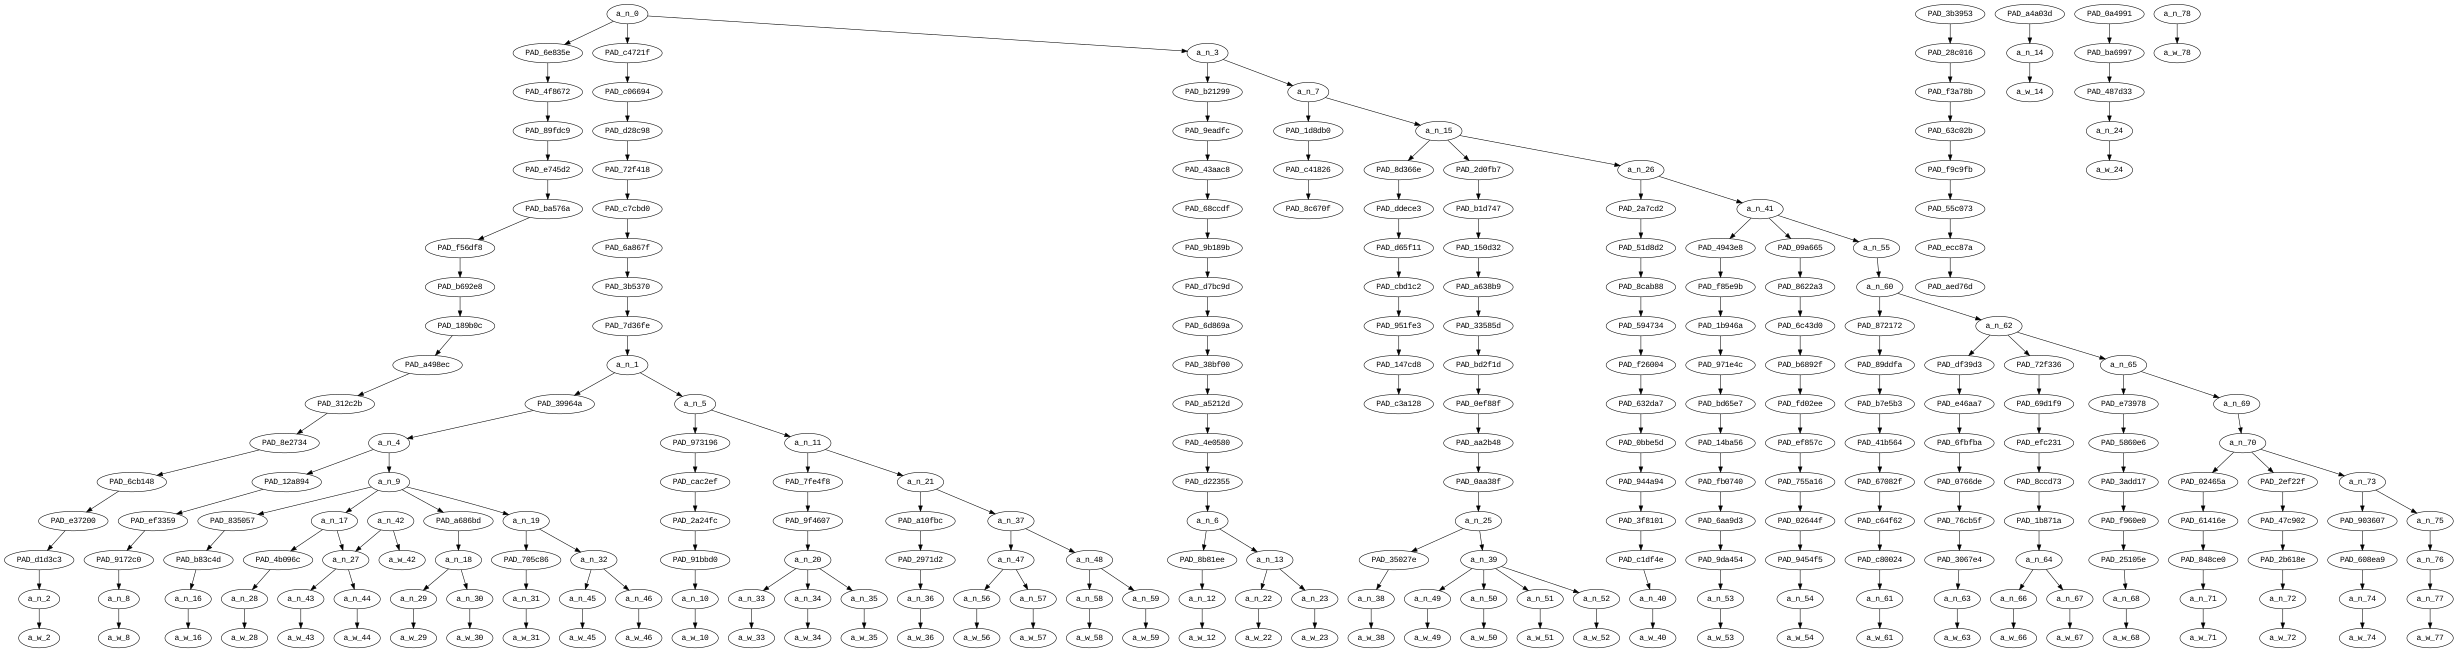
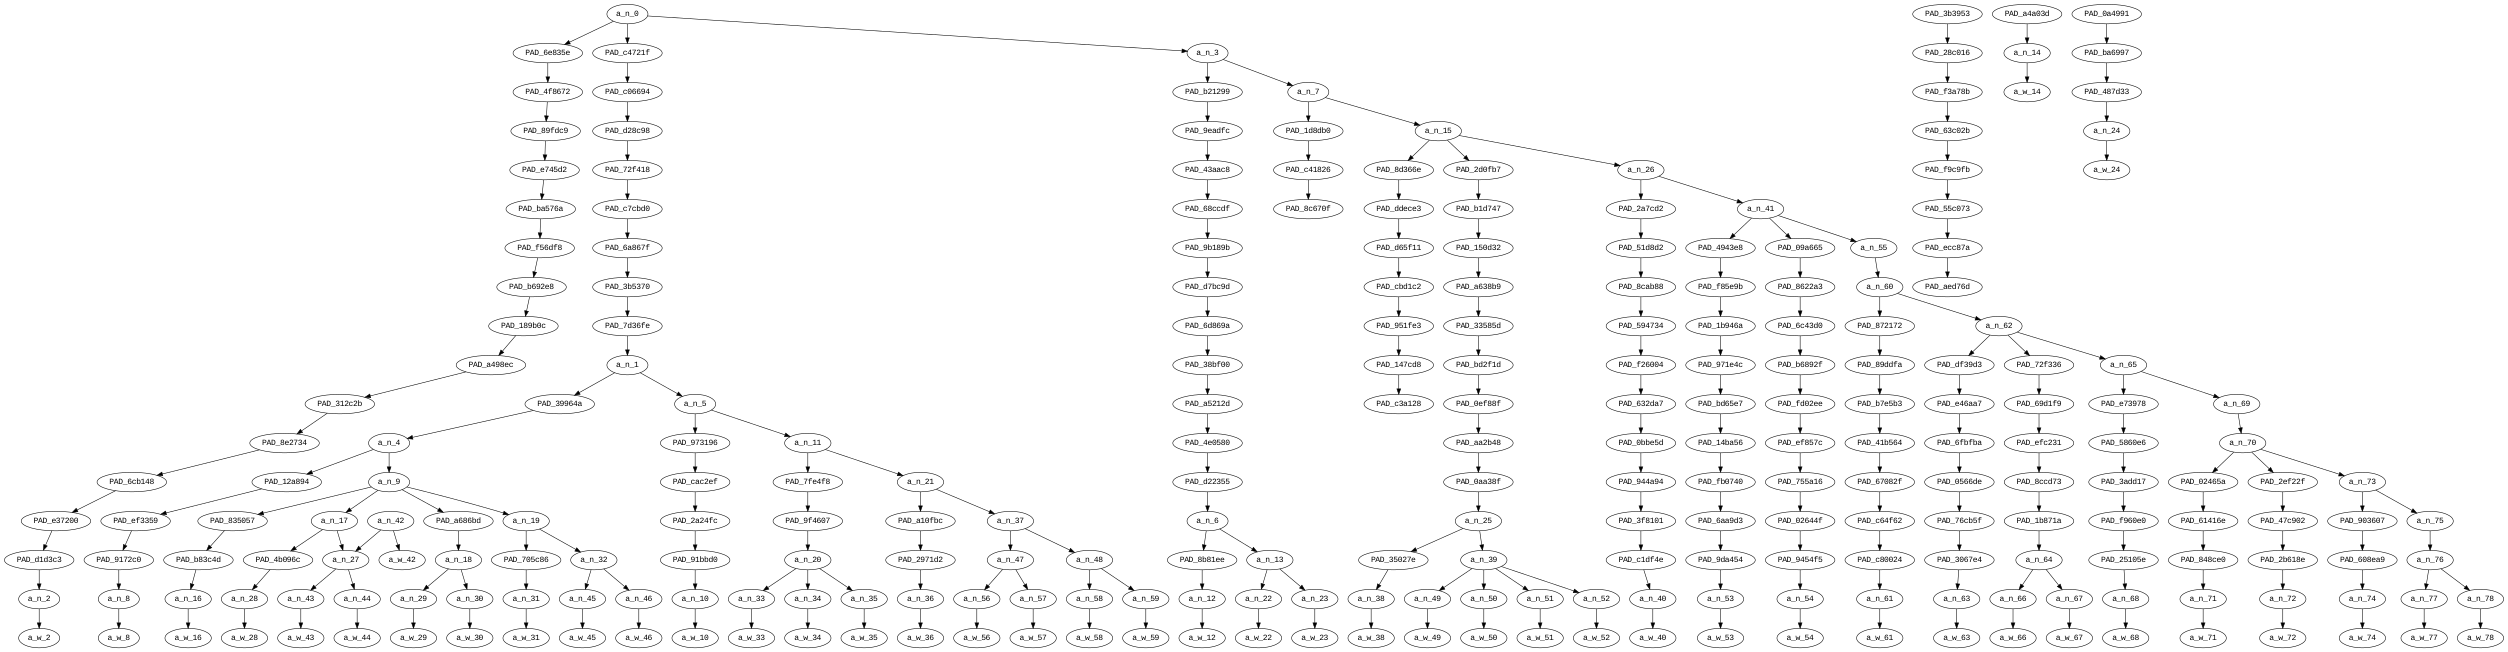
node "PAD_0766de": label "PAD_0766de" -> "PAD_0566de"
edge "a_n_76" -> "a_n_78": added
